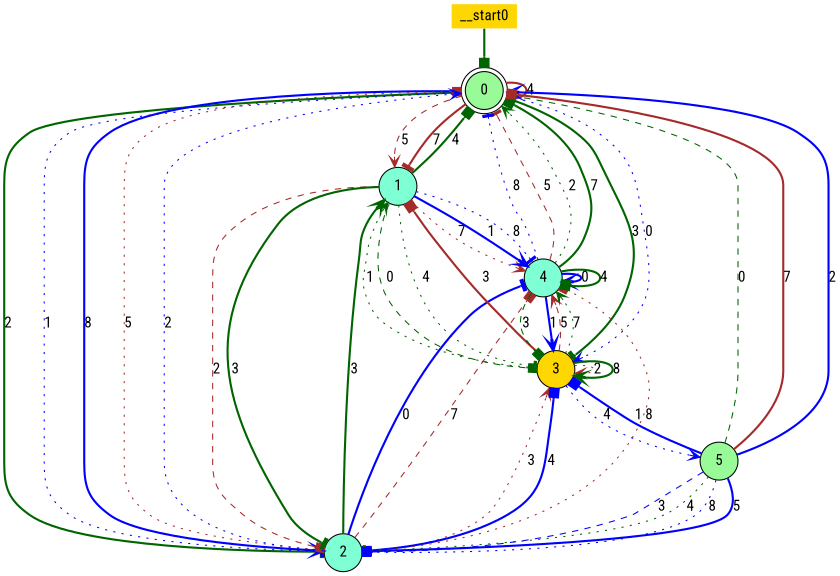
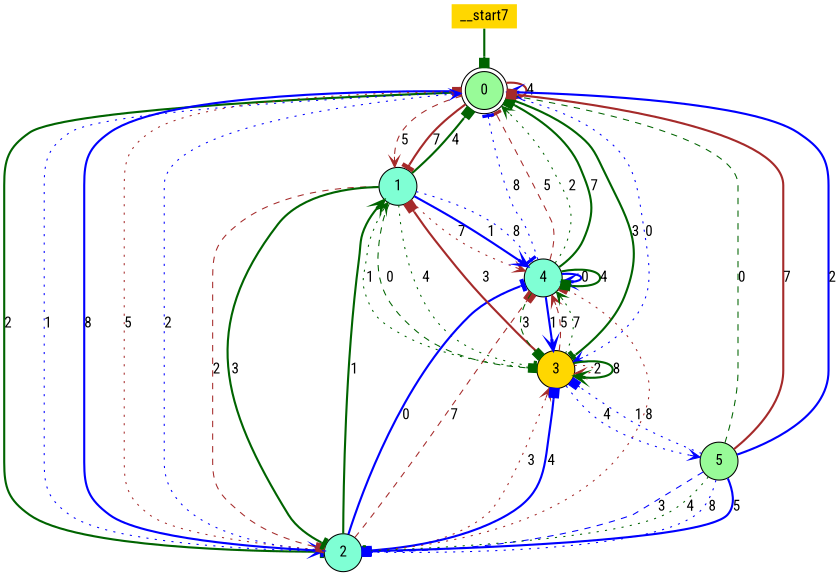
node "__start0": label "__start0" -> "__start7"
edge "2" -> "1": label "3" -> "1"
edge "5" -> "3": style bold -> dotted
